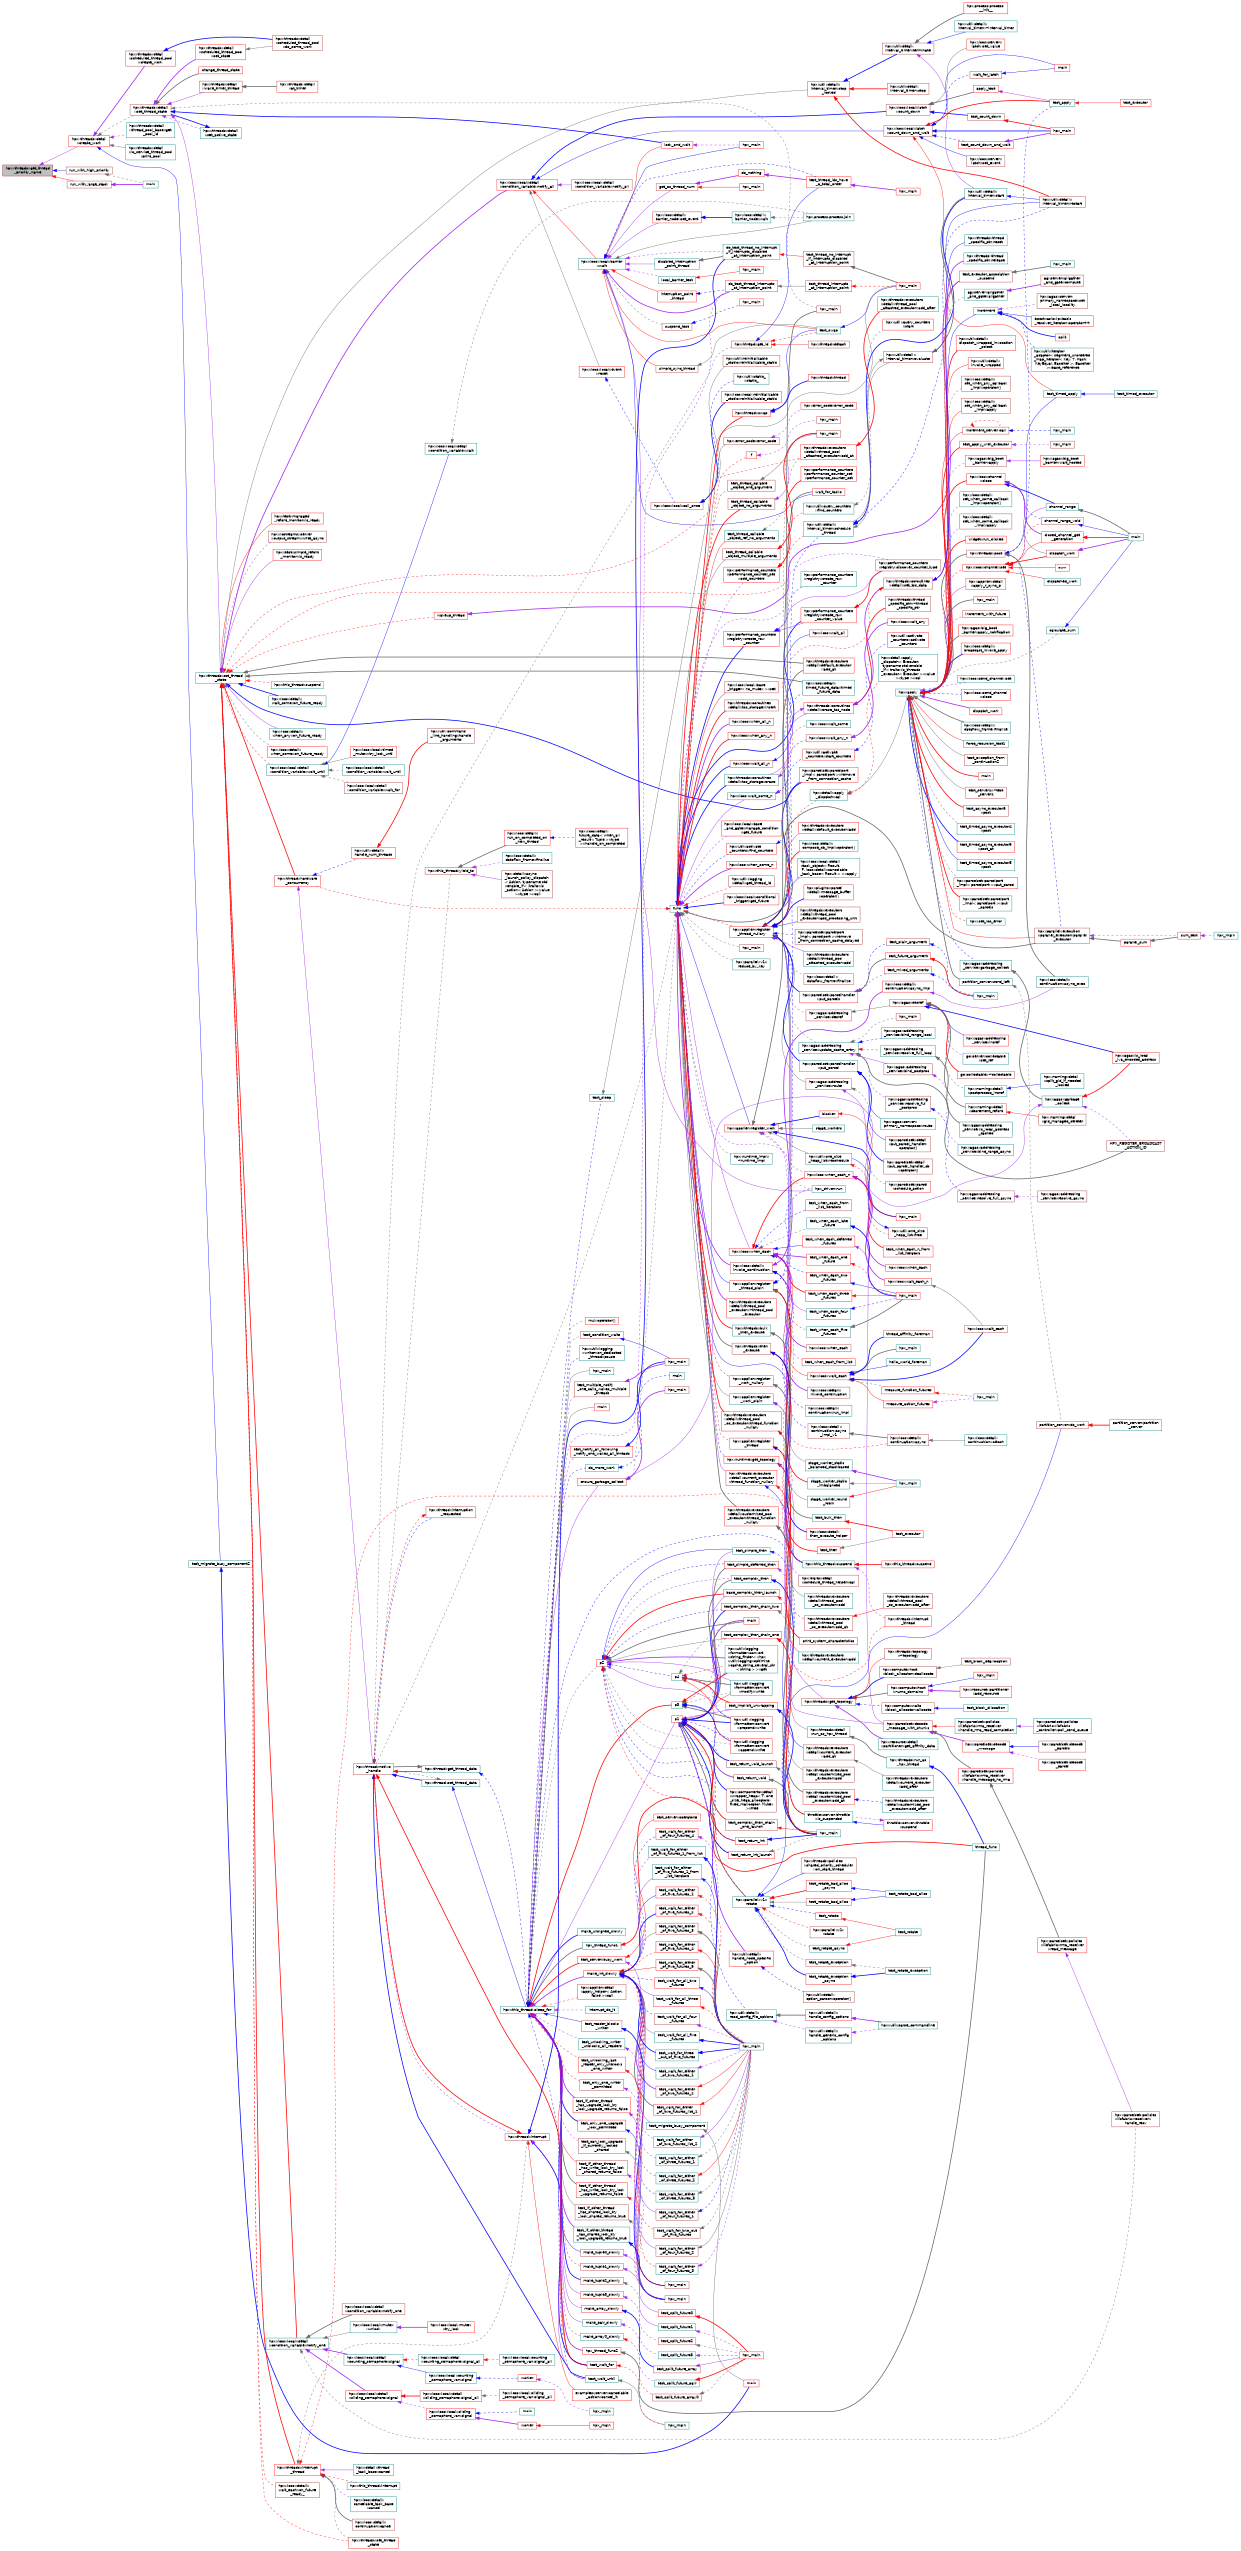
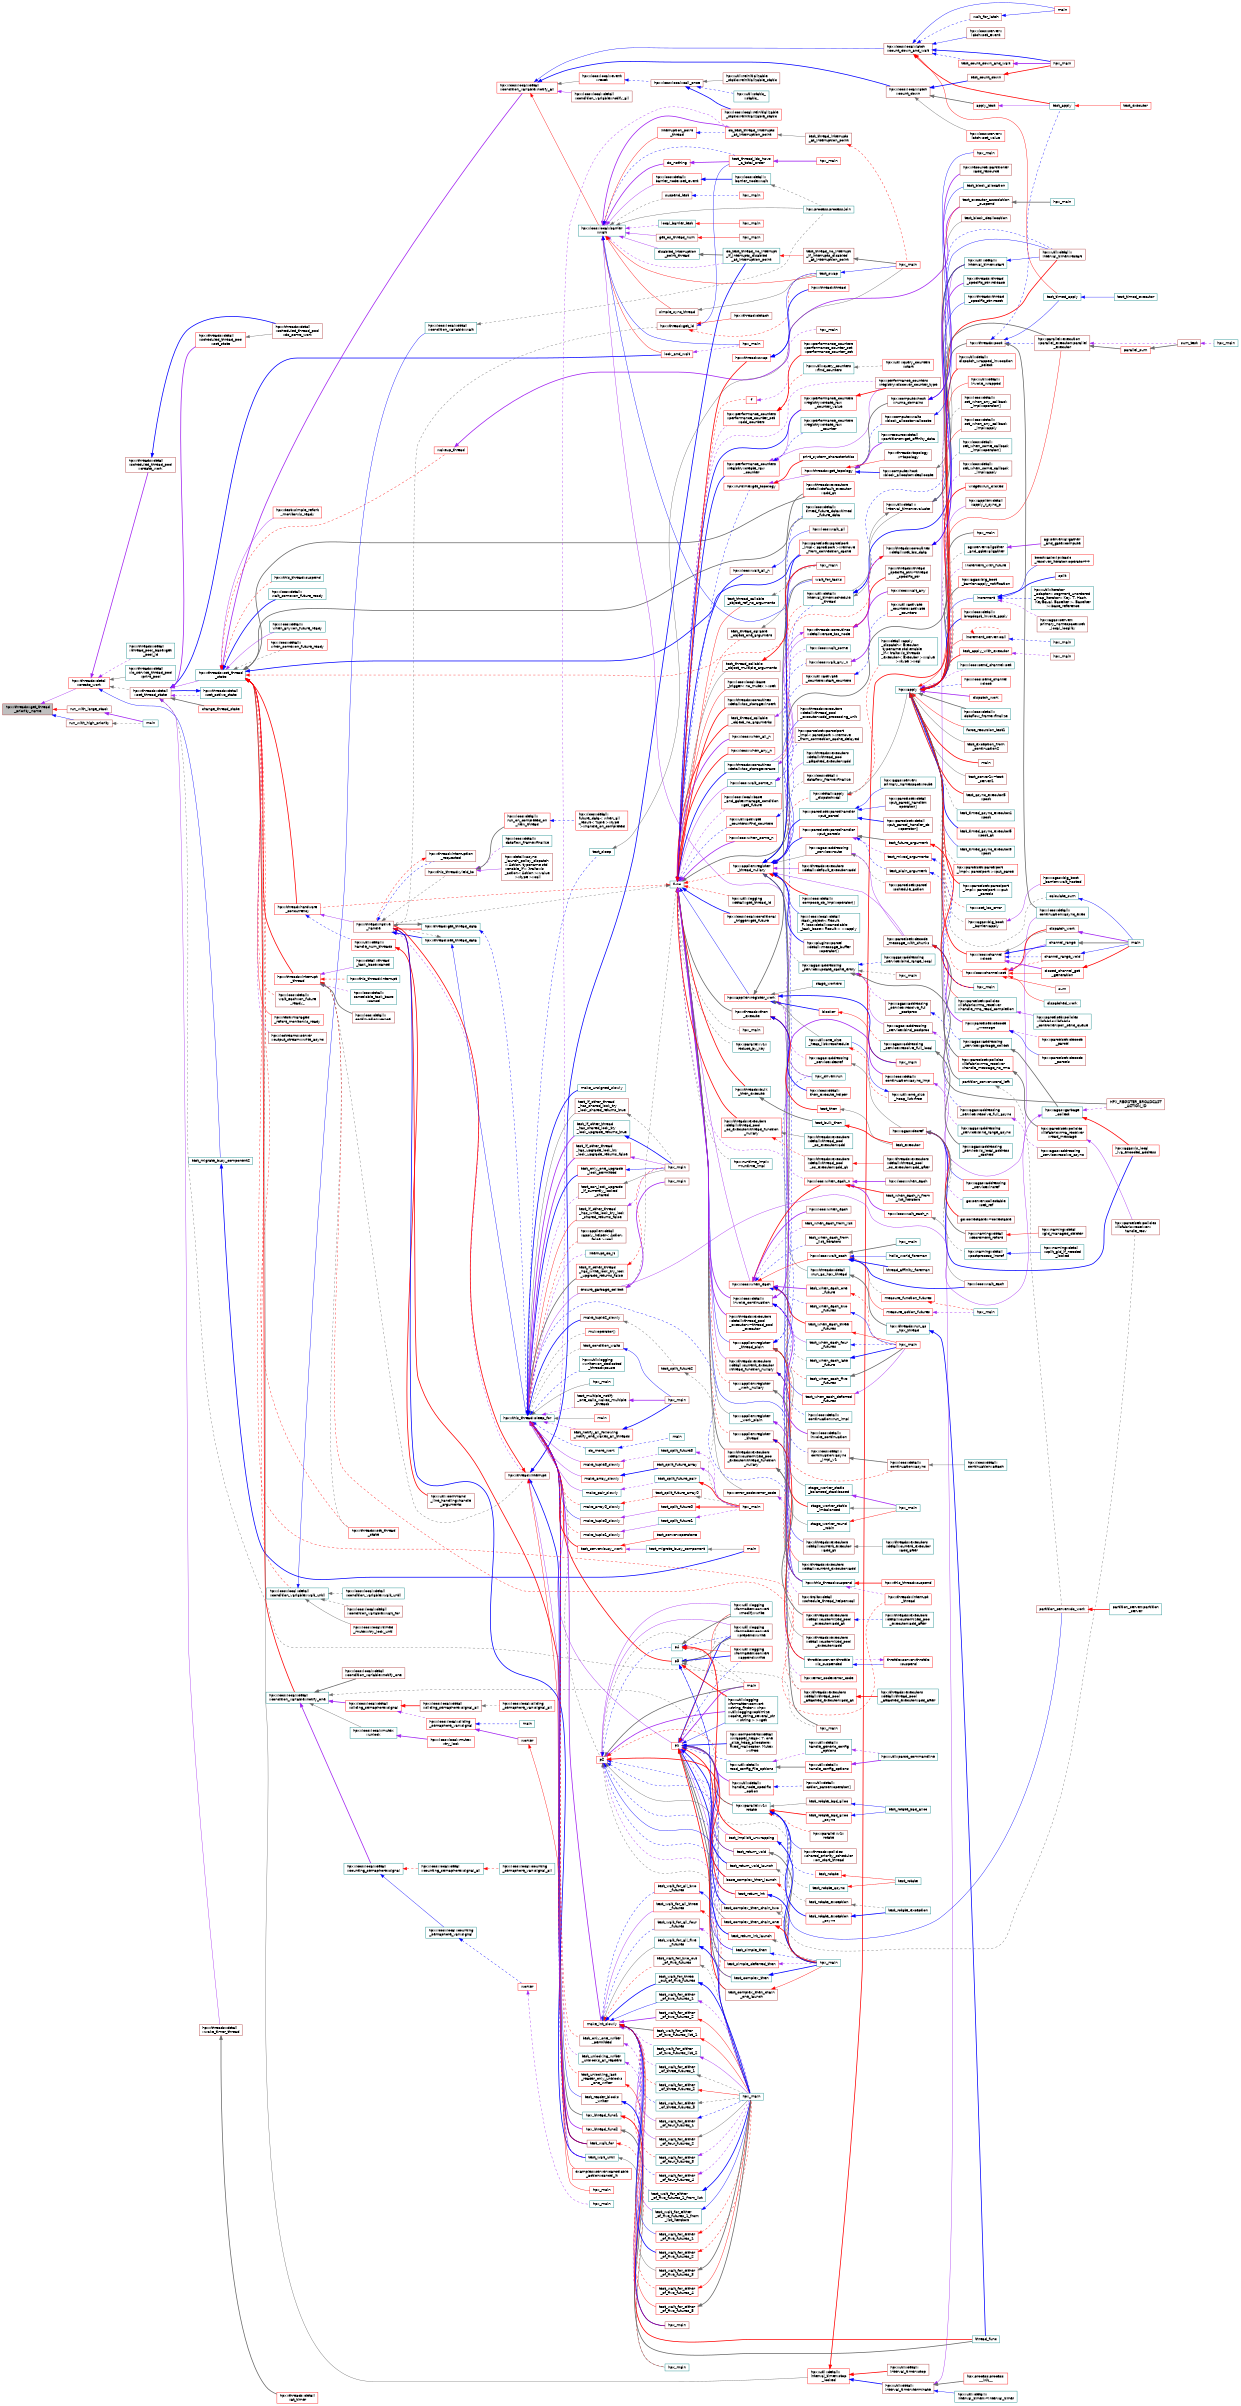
edge "do_nothing" -> "get_os_thread_num": now "do_nothing" -> "hpx::lcos::local::barrier ::wait"
edge "hpx::util::logging ::formatter::convert ::append::write" -> "p3": style solid -> bold
